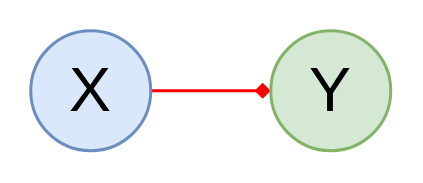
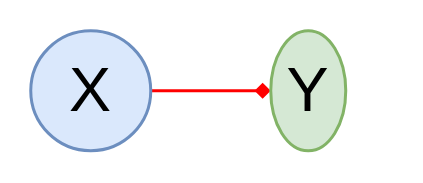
node "Y": size 120x120 -> 75x120
